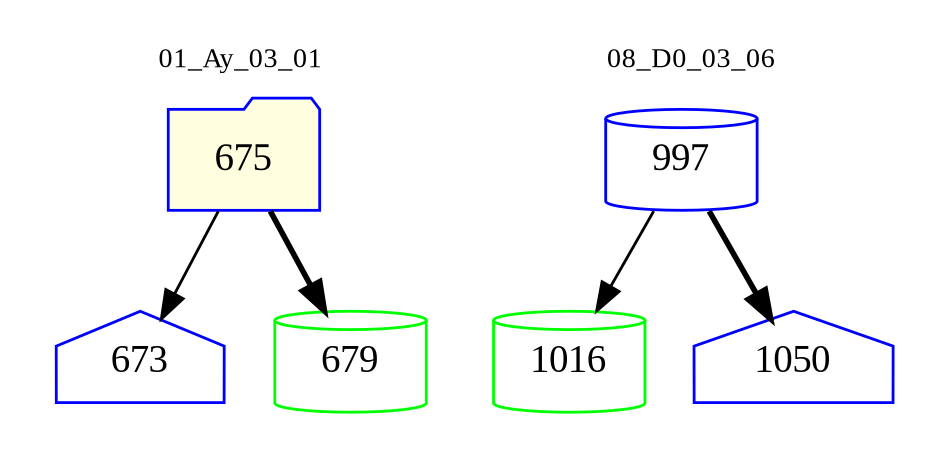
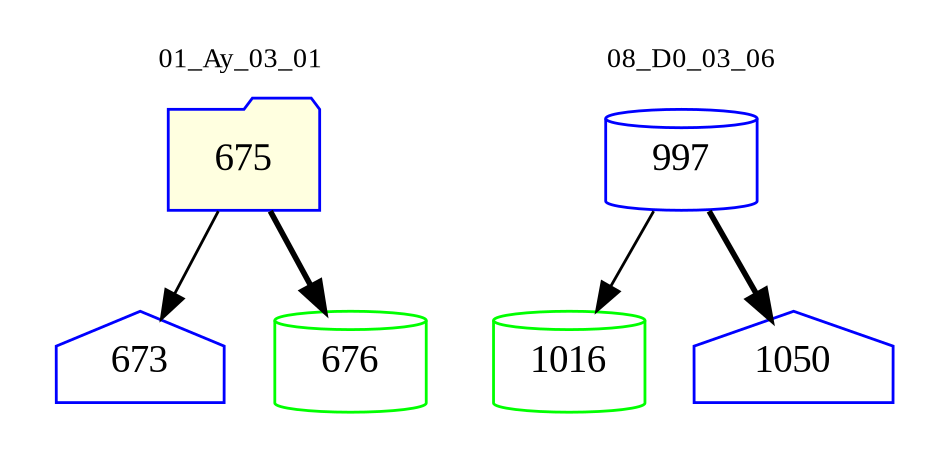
node "679": label "679" -> "676"
